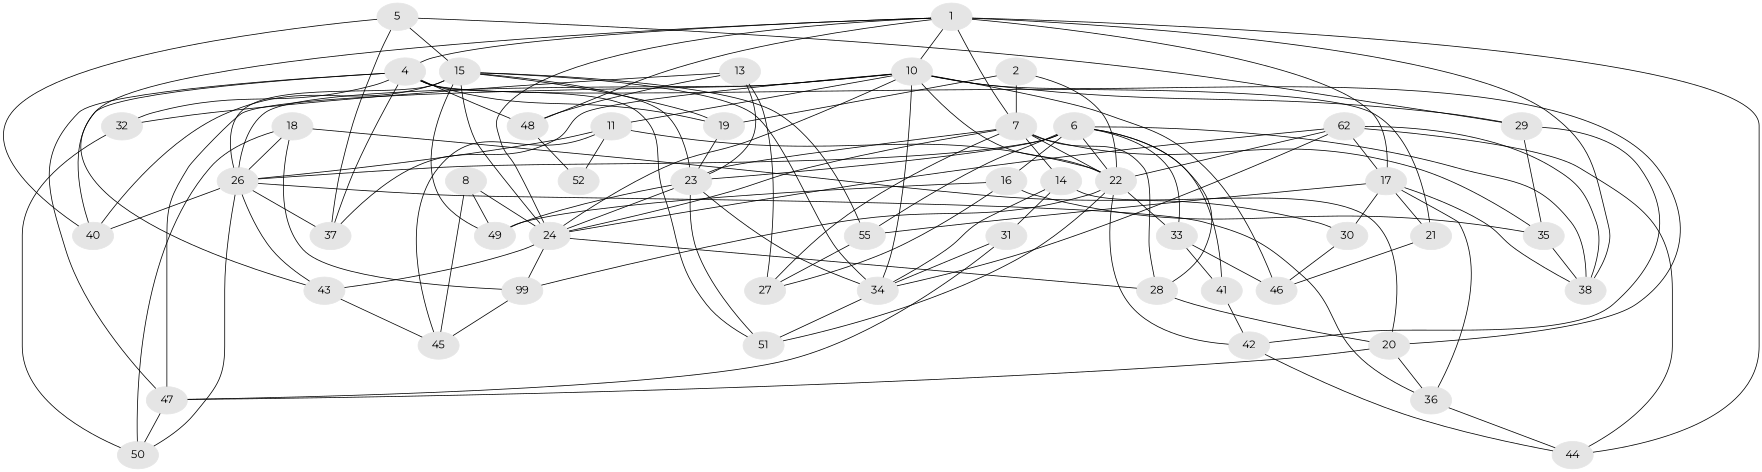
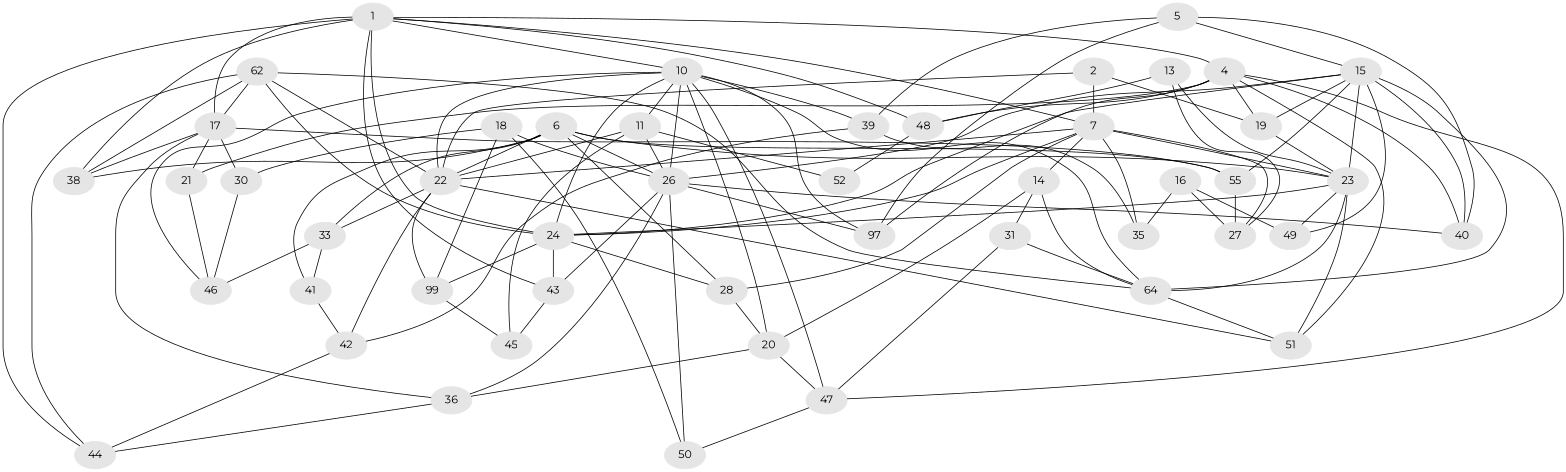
node "32": removed
node "29": label "29" -> "39"
edge "6" -- "16": removed
node "8": removed
node "37": label "37" -> "97"
edge "35" -- "38": removed
node "34": label "34" -> "64"
